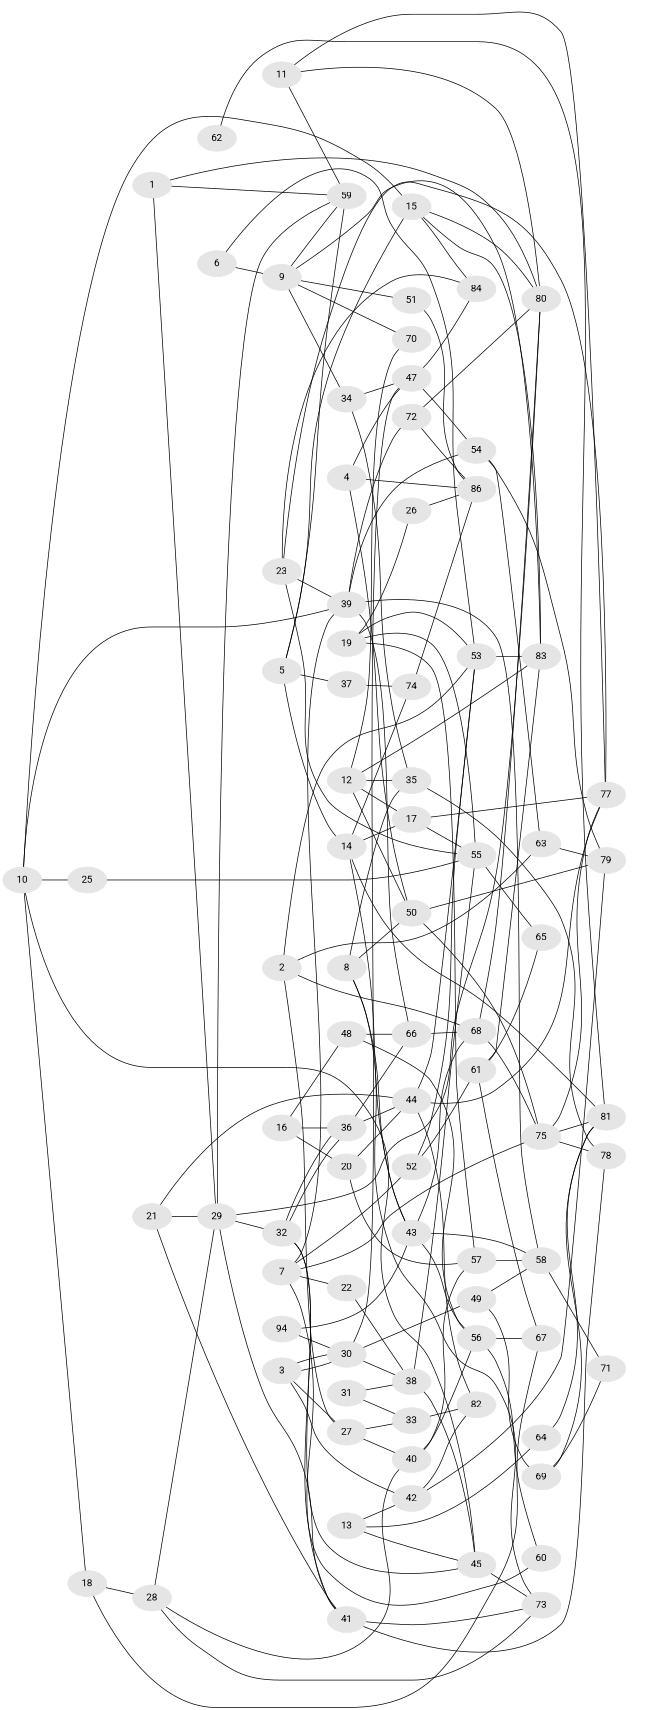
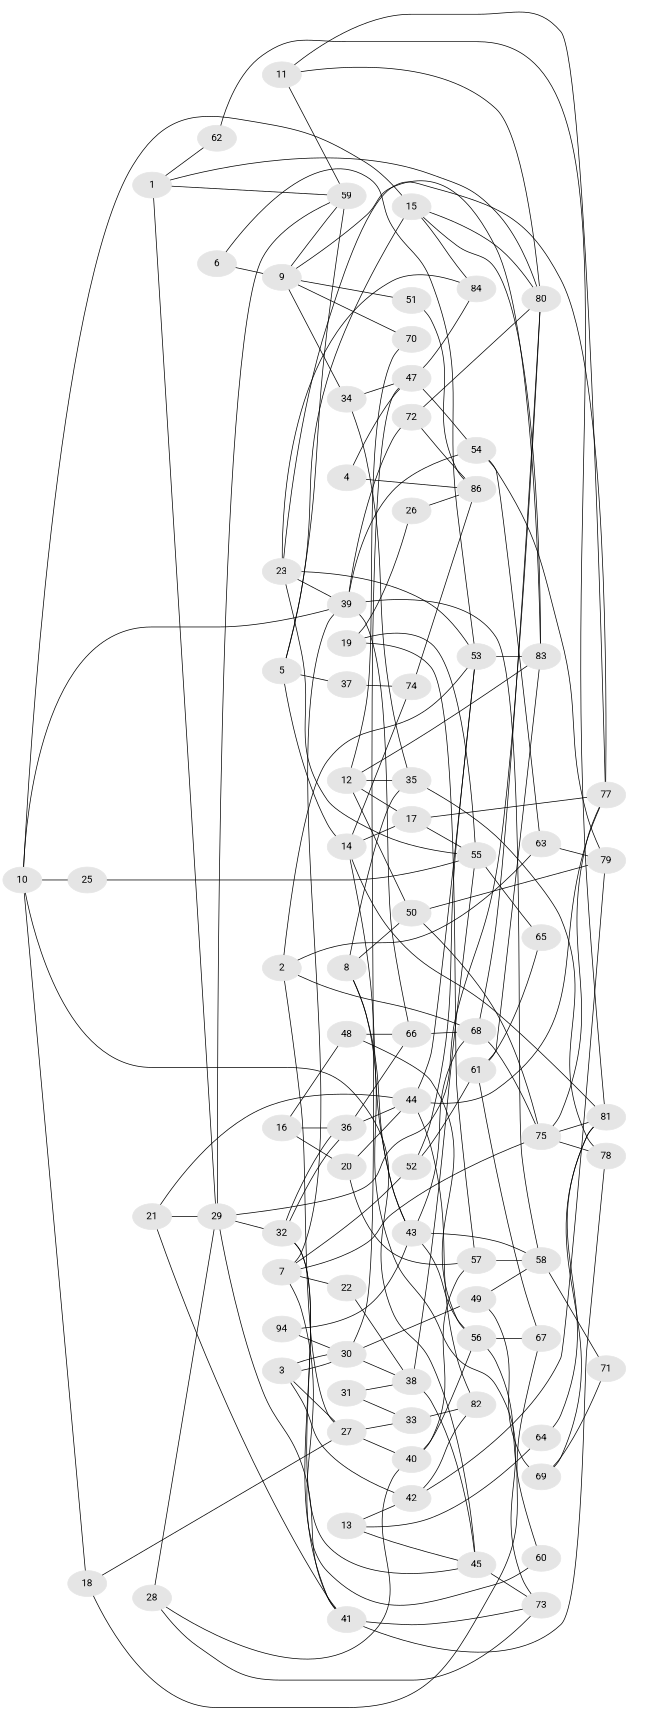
edge "62" -- "1": added
edge "19" -- "53": now "23" -- "53"
edge "4" -- "50": removed
edge "18" -- "28": now "18" -- "27"
